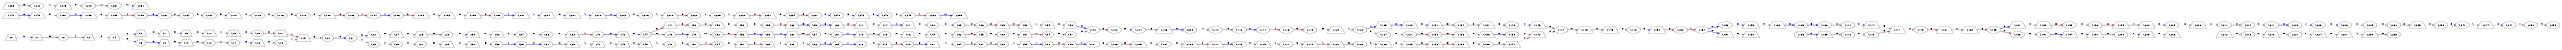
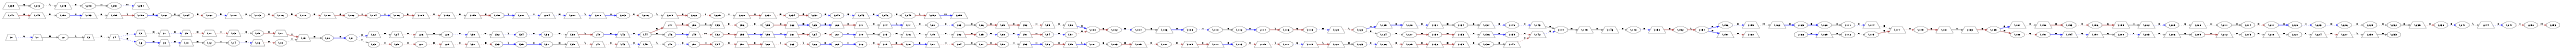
edge "S147" -> "S149": color blue -> brown
node "S308": label "S308" -> "S108"
node "S209": added
